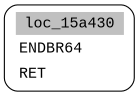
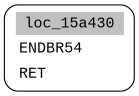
node "loc_15a430": text "ENDBR64" -> "ENDBR54"
